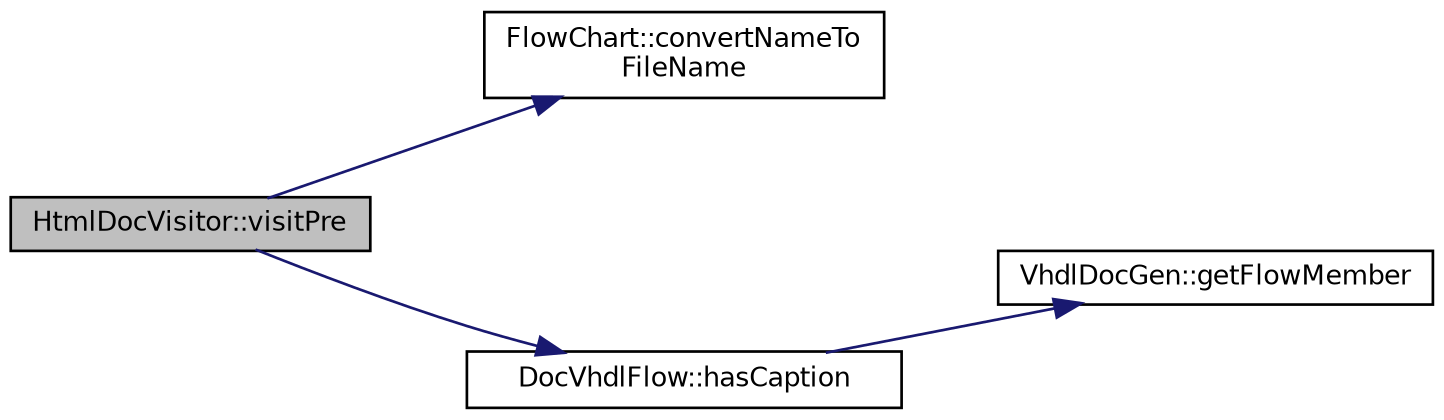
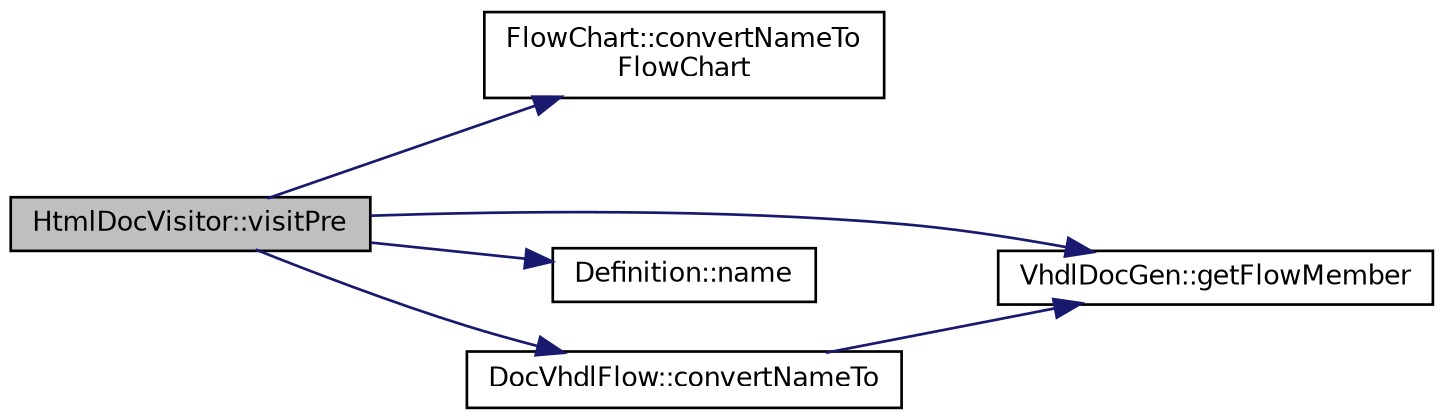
node "FlowChart::convertNameTo FileName": label "FlowChart::convertNameTo FileName" -> "FlowChart::convertNameTo FlowChart"
edge "HtmlDocVisitor::visitPre" -> "VhdlDocGen::getFlowMember": added
node "Definition::name": added
node "DocVhdlFlow::hasCaption": label "DocVhdlFlow::hasCaption" -> "DocVhdlFlow::convertNameTo"
